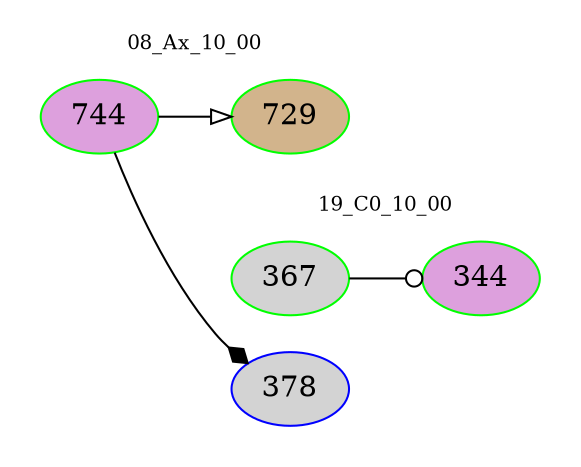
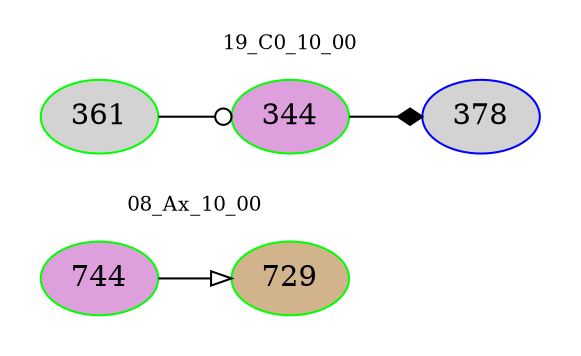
edge "744" -> "378": now "344" -> "378"
node "367": label "367" -> "361"
